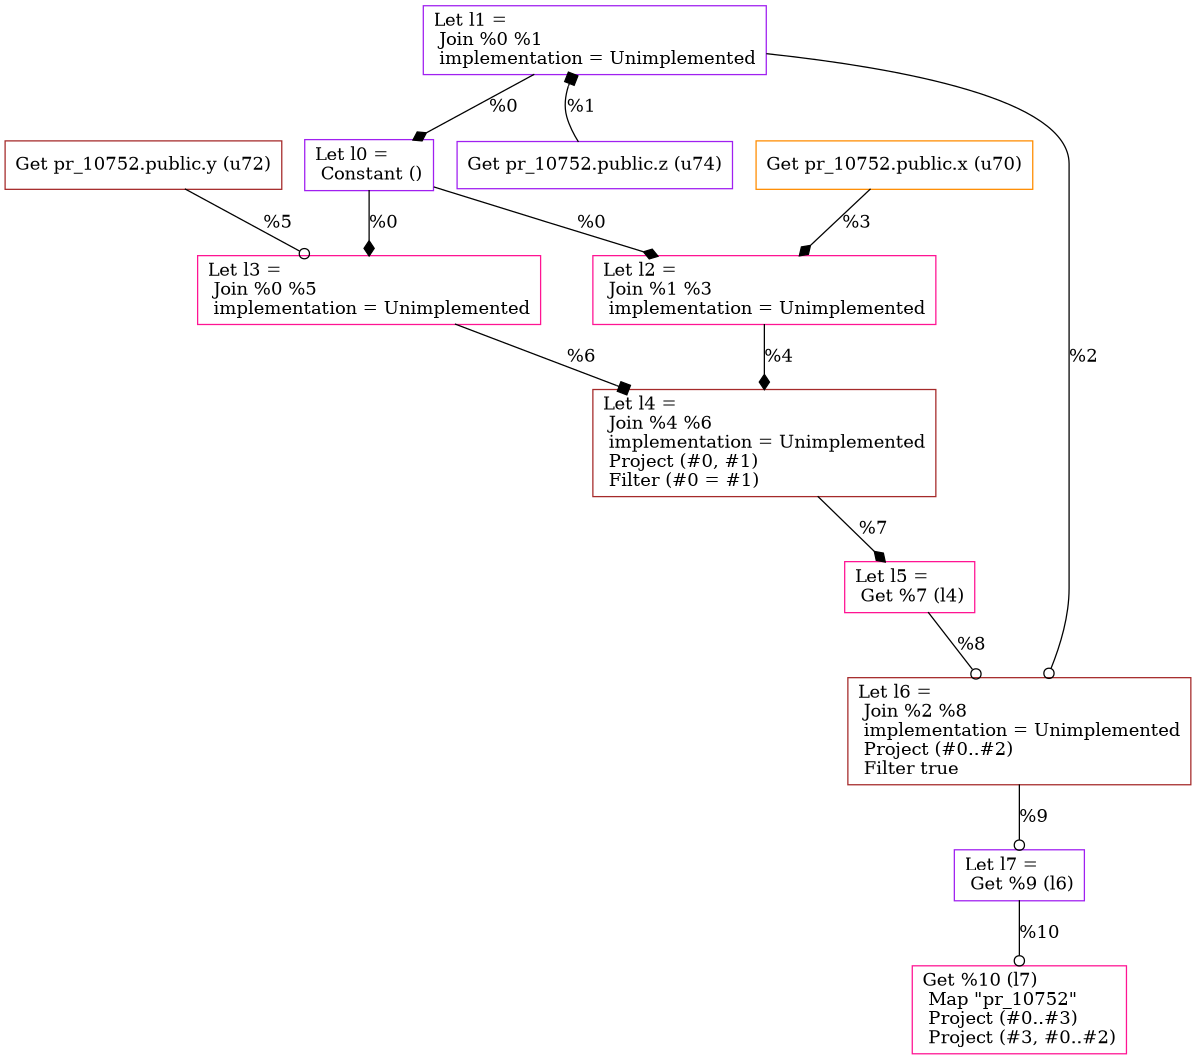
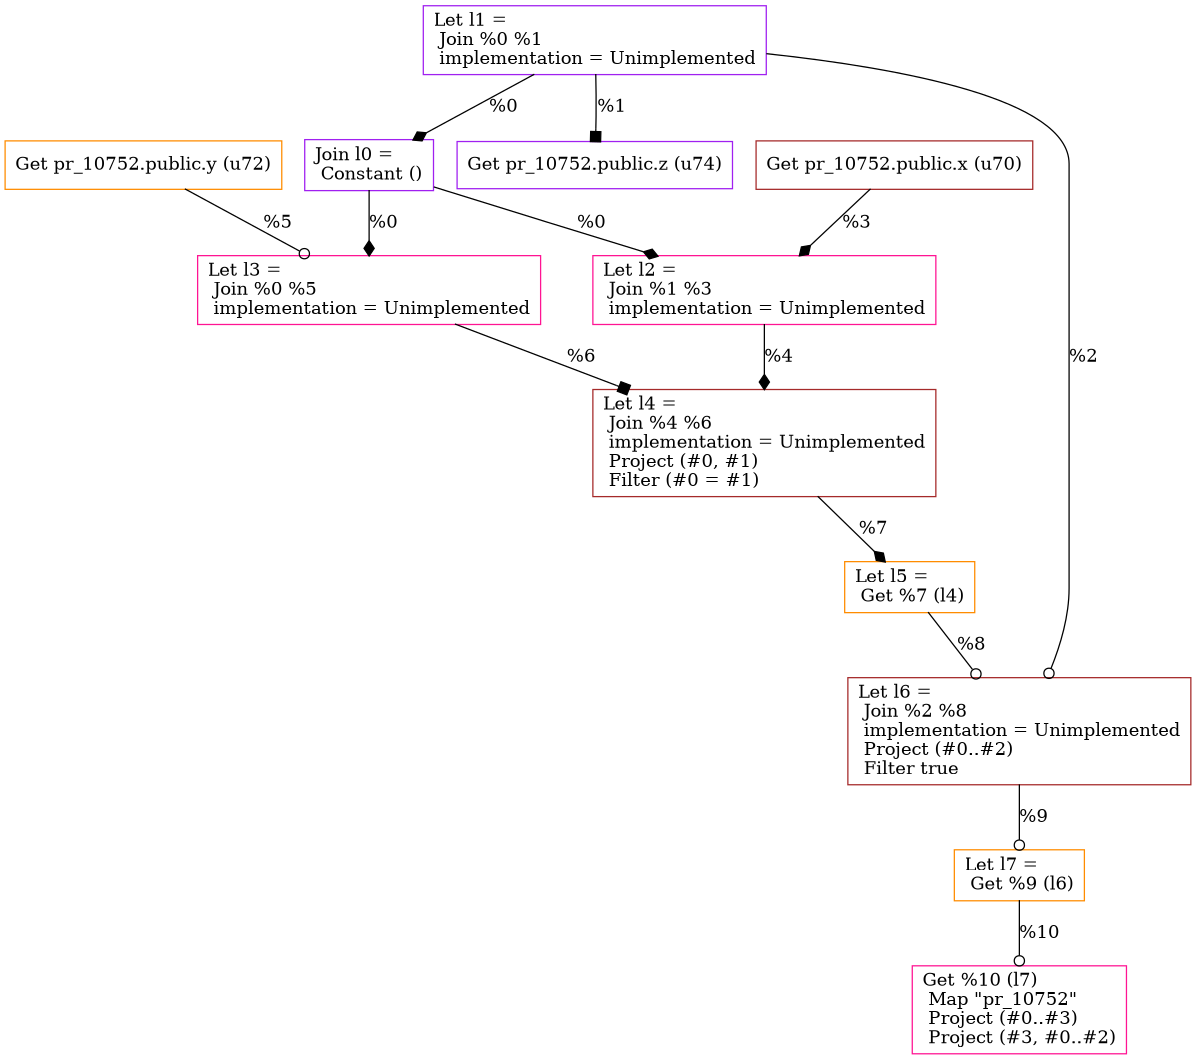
edge "Get pr_10752.public.z (u74)" -> "Let l1 = Join %0 %1 implementation = Unimplemented": reversed
node "Get pr_10752.public.y (u72)": color brown -> darkorange
node "Let l0 = Constant ()": label "Let l0 = Constant ()" -> "Join l0 = Constant ()"
node "Get pr_10752.public.x (u70)": color darkorange -> brown
node "Let l5 = Get %7 (l4)": color deeppink -> darkorange
node "Let l7 = Get %9 (l6)": color purple -> darkorange
